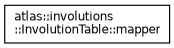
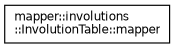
node "atlas::involutions ::InvolutionTable::mapper": label "atlas::involutions ::InvolutionTable::mapper" -> "mapper::involutions ::InvolutionTable::mapper"
